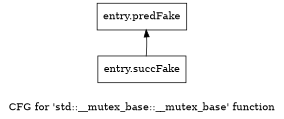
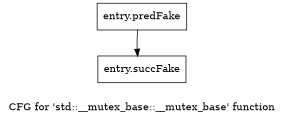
edge "entry.succFake" -> "entry.predFake": reversed
